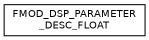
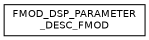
node "FMOD_DSP_PARAMETER _DESC_FLOAT": label "FMOD_DSP_PARAMETER _DESC_FLOAT" -> "FMOD_DSP_PARAMETER _DESC_FMOD"
